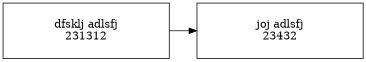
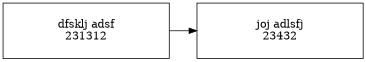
node "dfsklj adlsfj 231312": label "dfsklj adlsfj 231312" -> "dfsklj adsf 231312"
